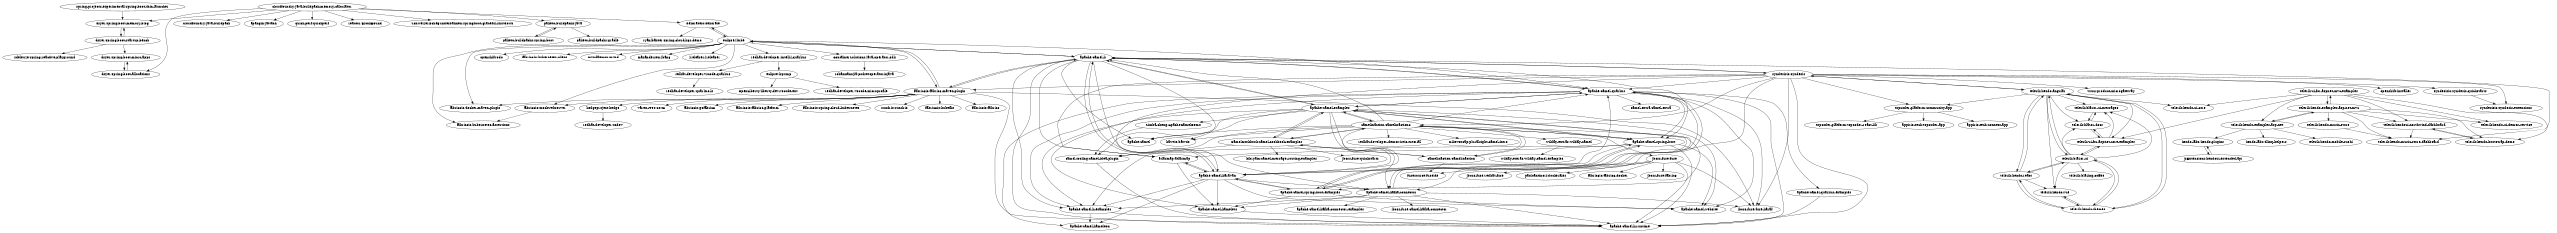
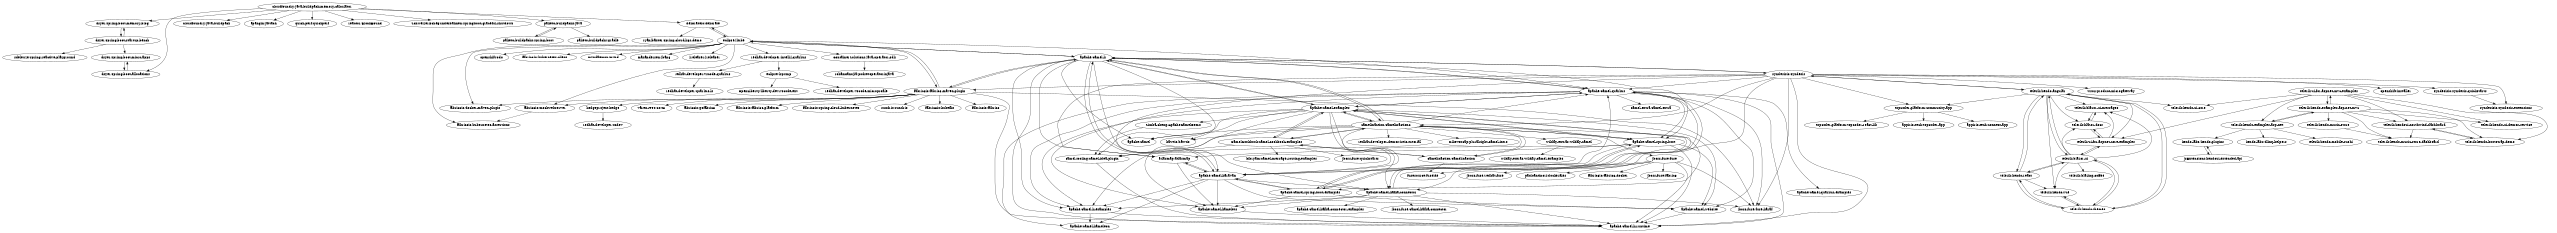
node "spring-projects-experimental/spring-boot-thin-launcher": removed
edge "apache/camel-k" -> "telerik/kendo-music-store-dashboard": now "apache/camel-k" -> "camelinaction/camelinaction2"
edge "apache/camel-examples" -> "apache/camel-kamelets": added
edge "apache/camel-quarkus-examples" -> "apache/camel-k-runtime": now "apache/camel-website" -> "apache/camel-k-runtime"
